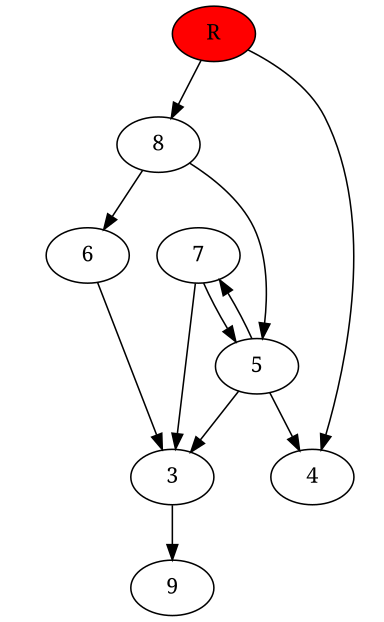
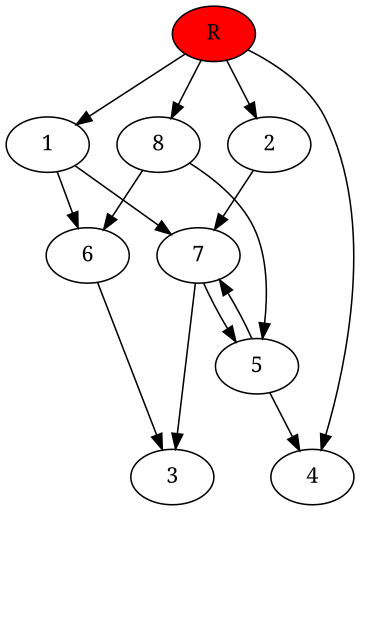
node "1": added
node "2": added
edge "5" -> "3": removed
node "9": removed
